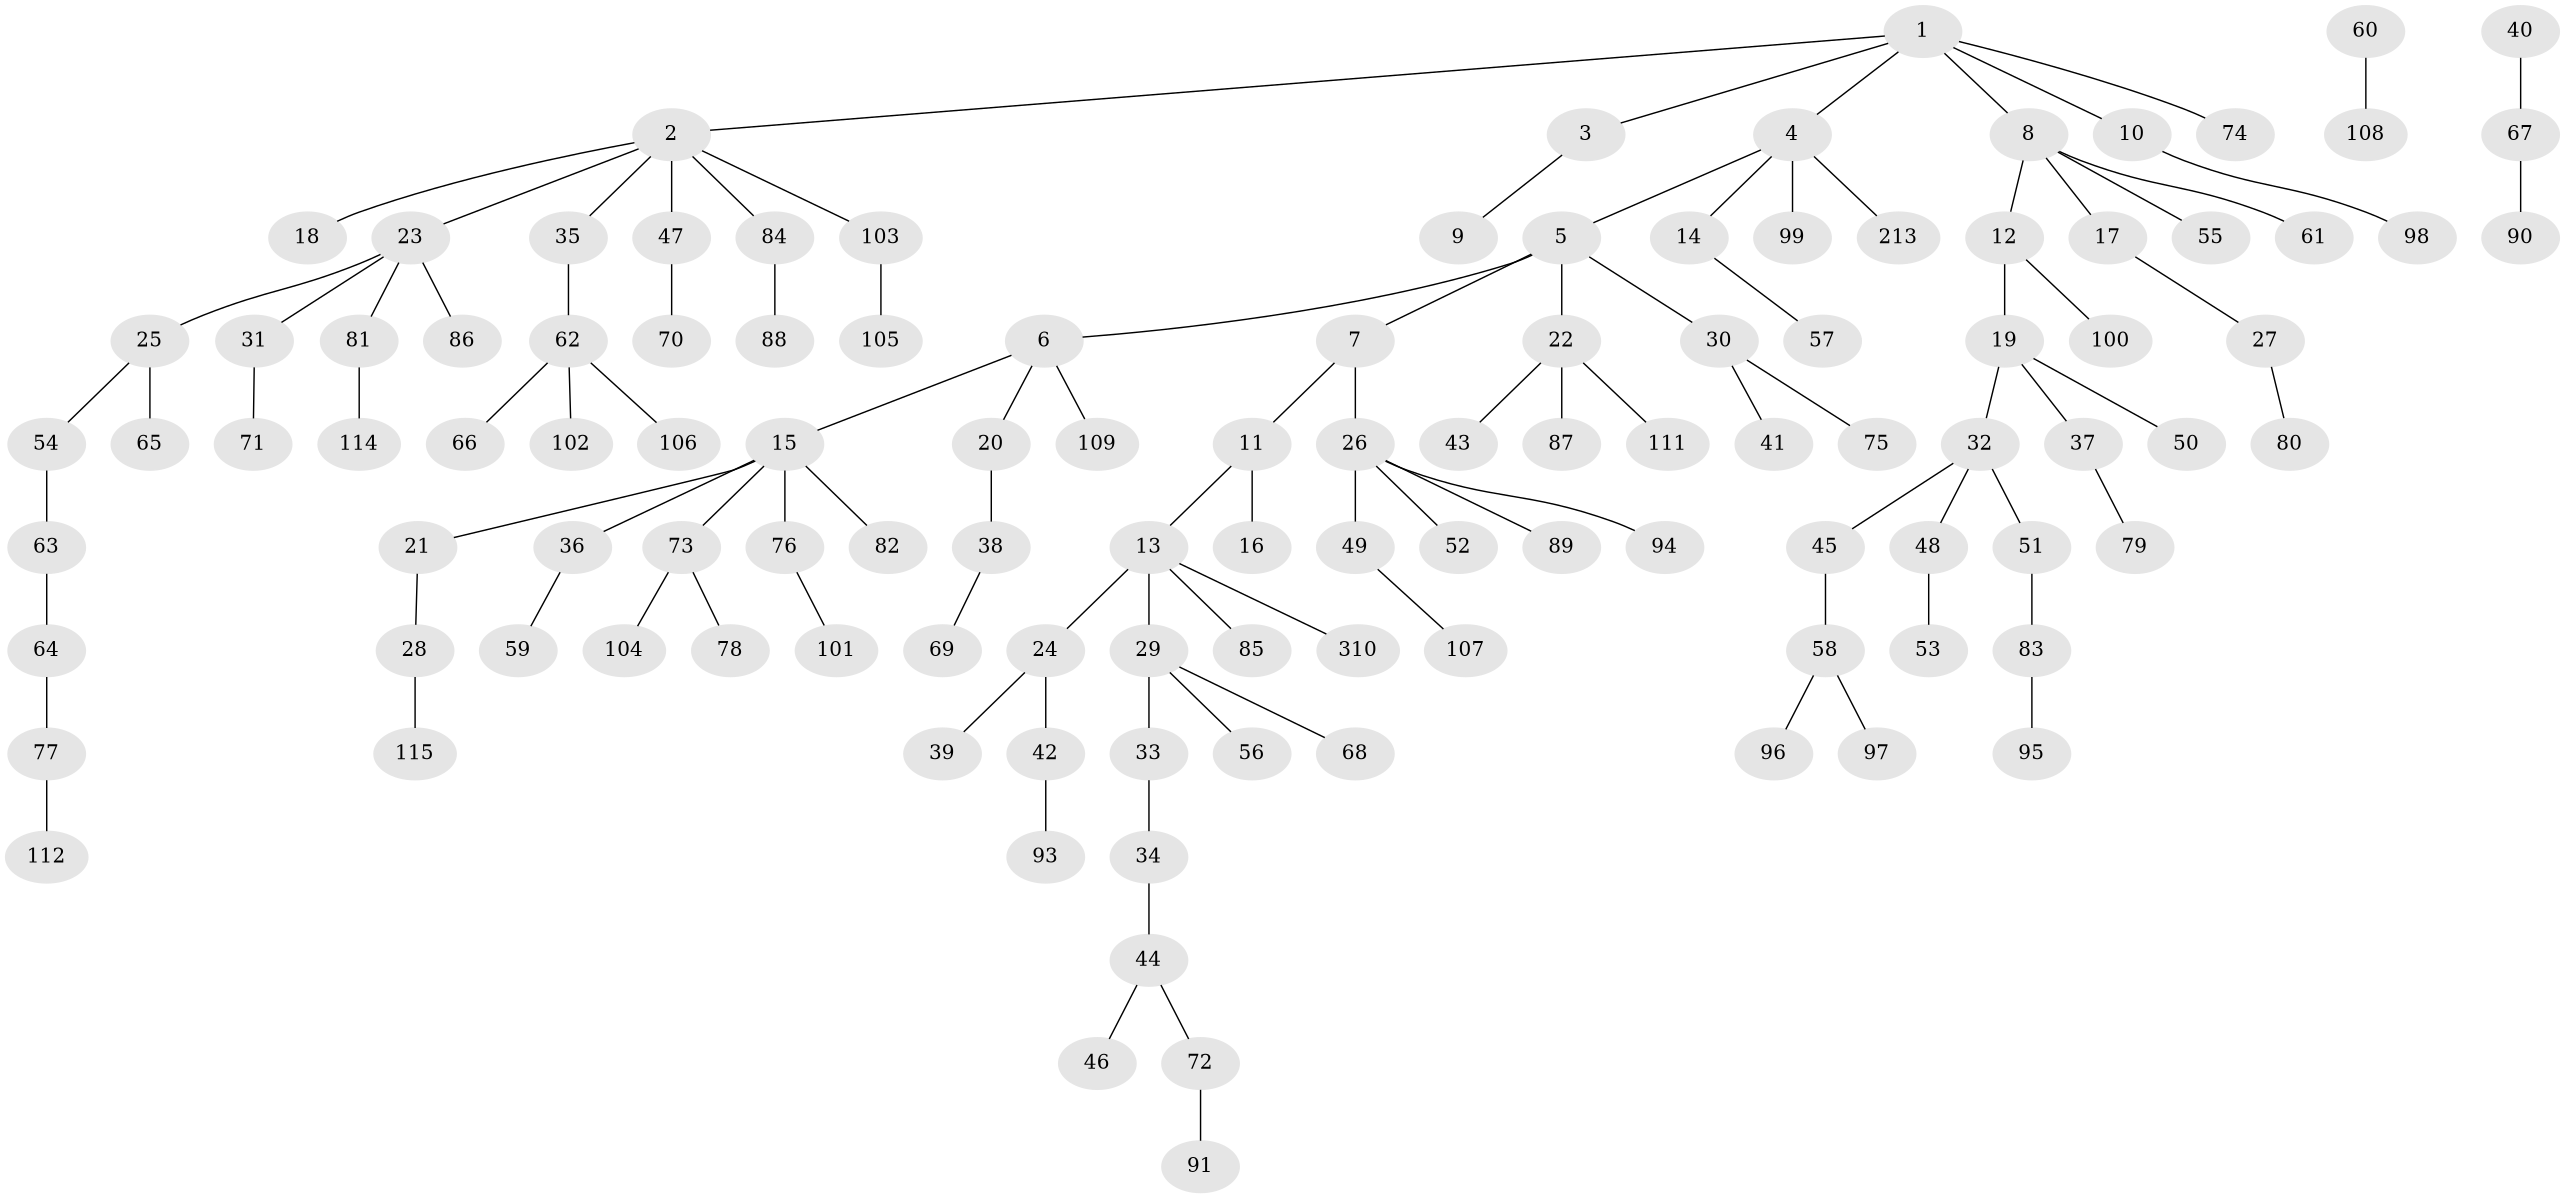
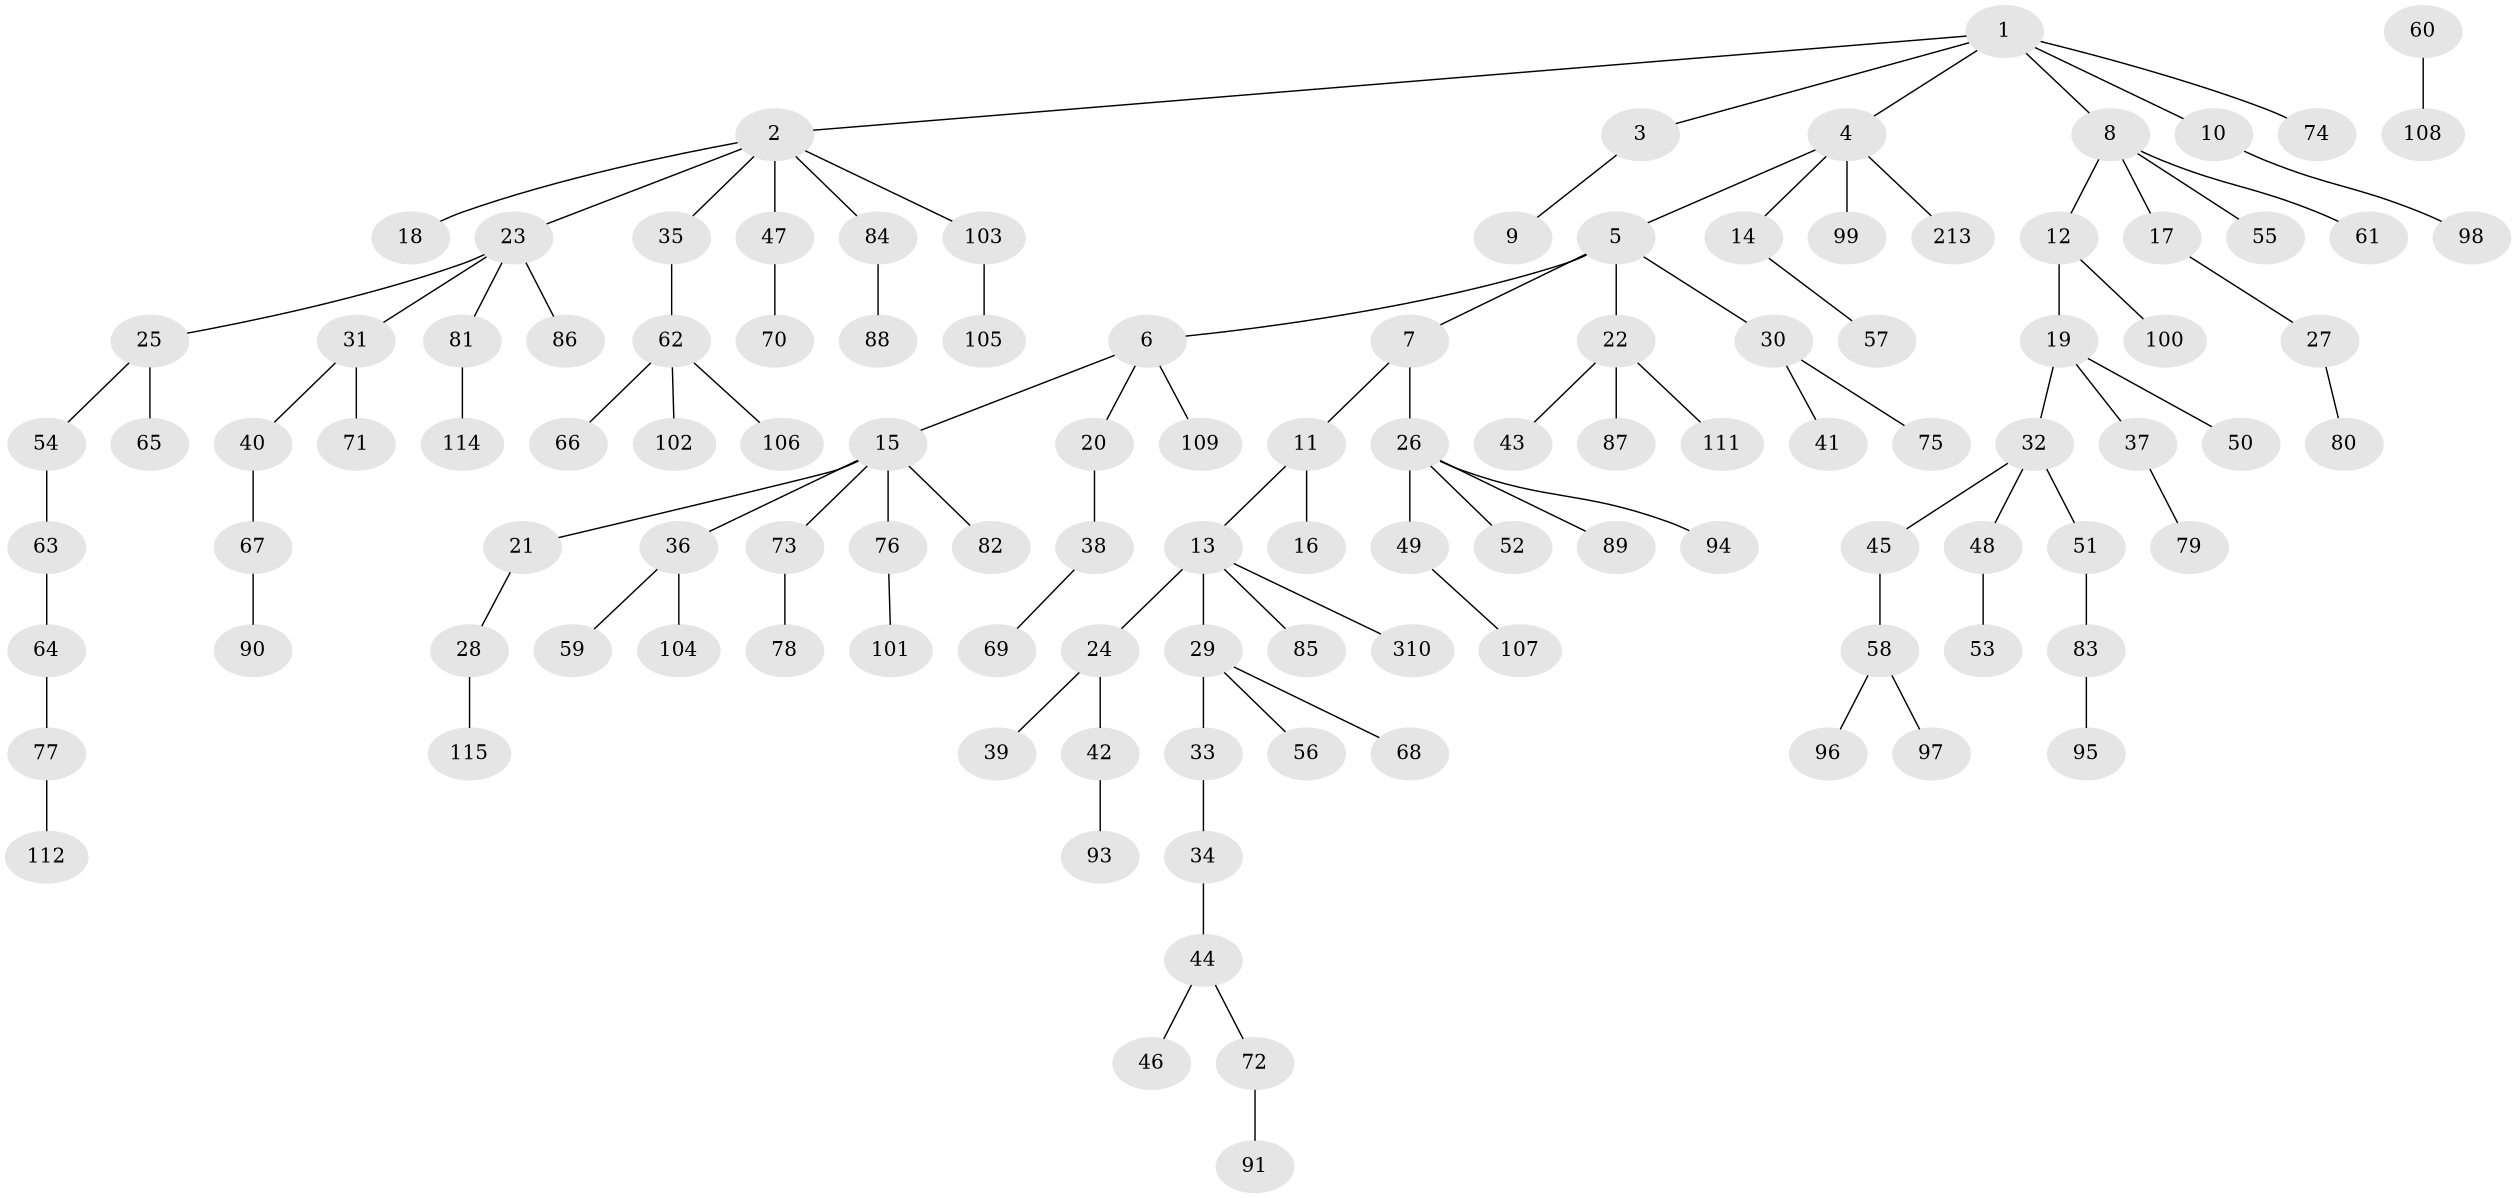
edge "31" -- "40": added
edge "73" -- "104": now "36" -- "104"
